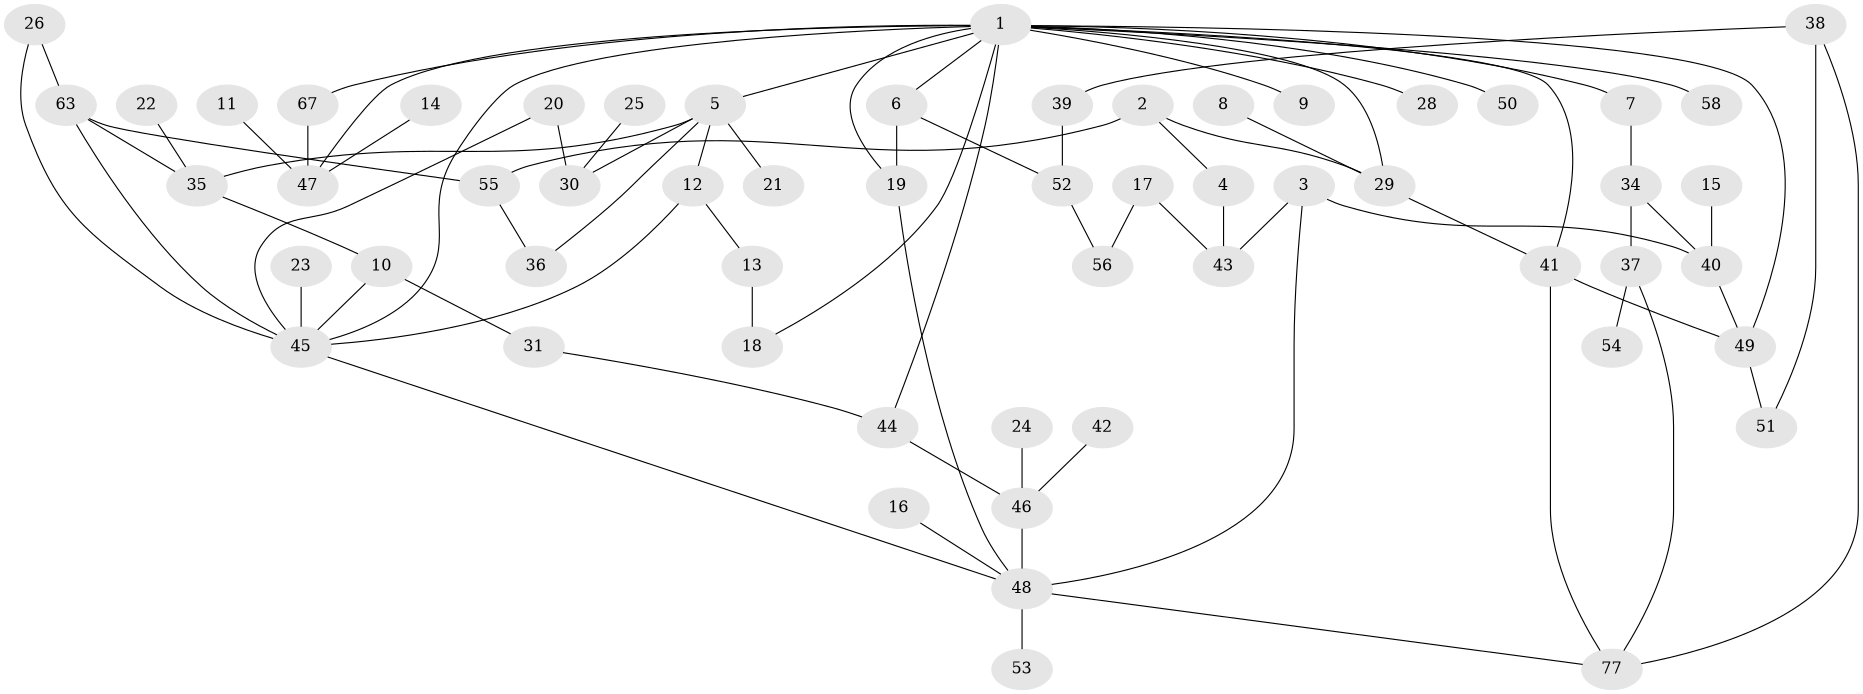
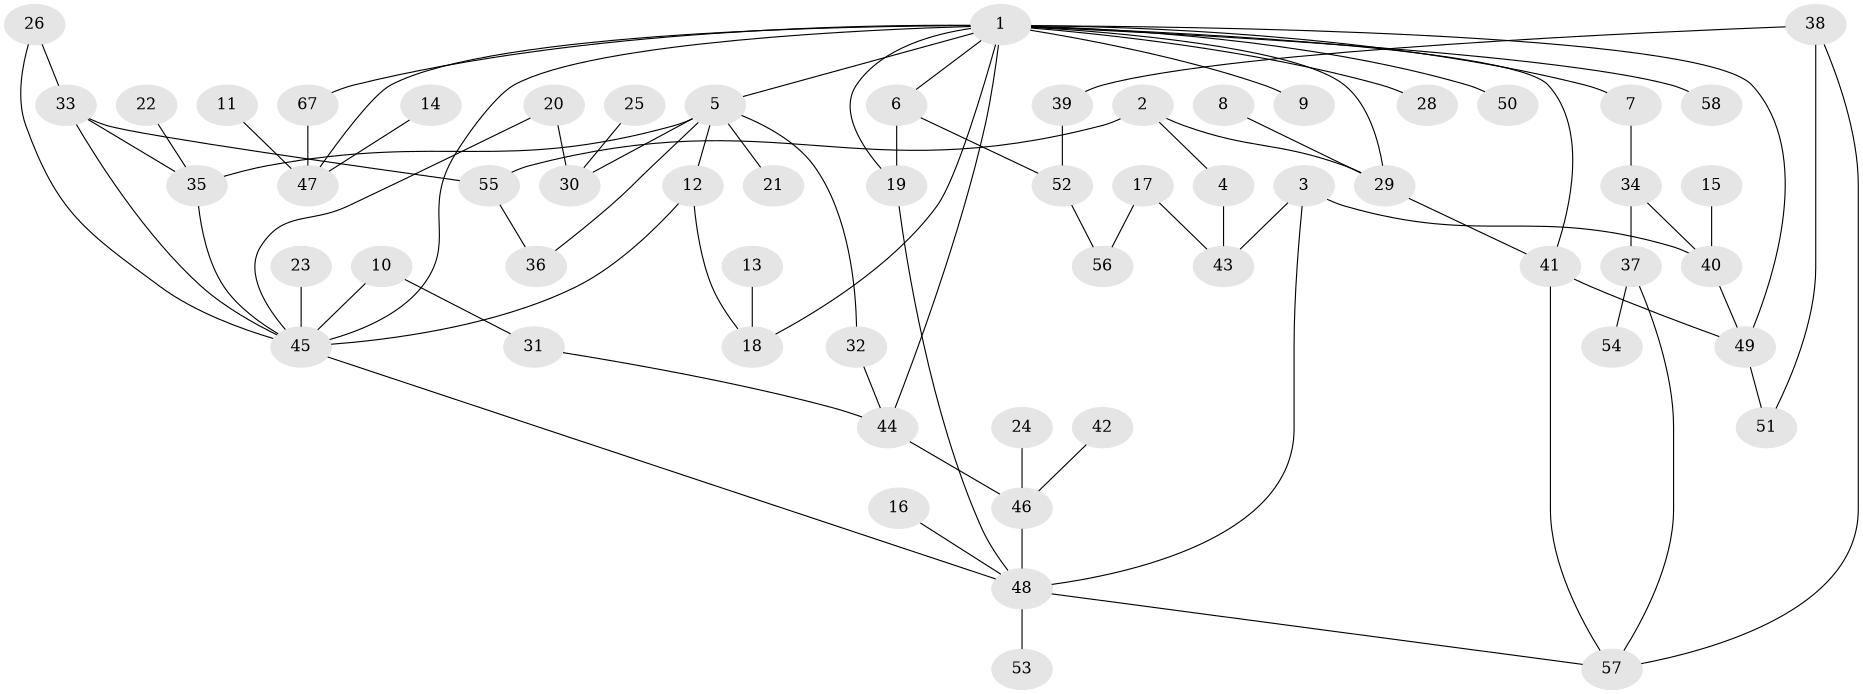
node "63": label "63" -> "33"
edge "12" -- "13": now "12" -- "18"
edge "35" -- "10": now "35" -- "45"
node "32": added
node "77": label "77" -> "57"
